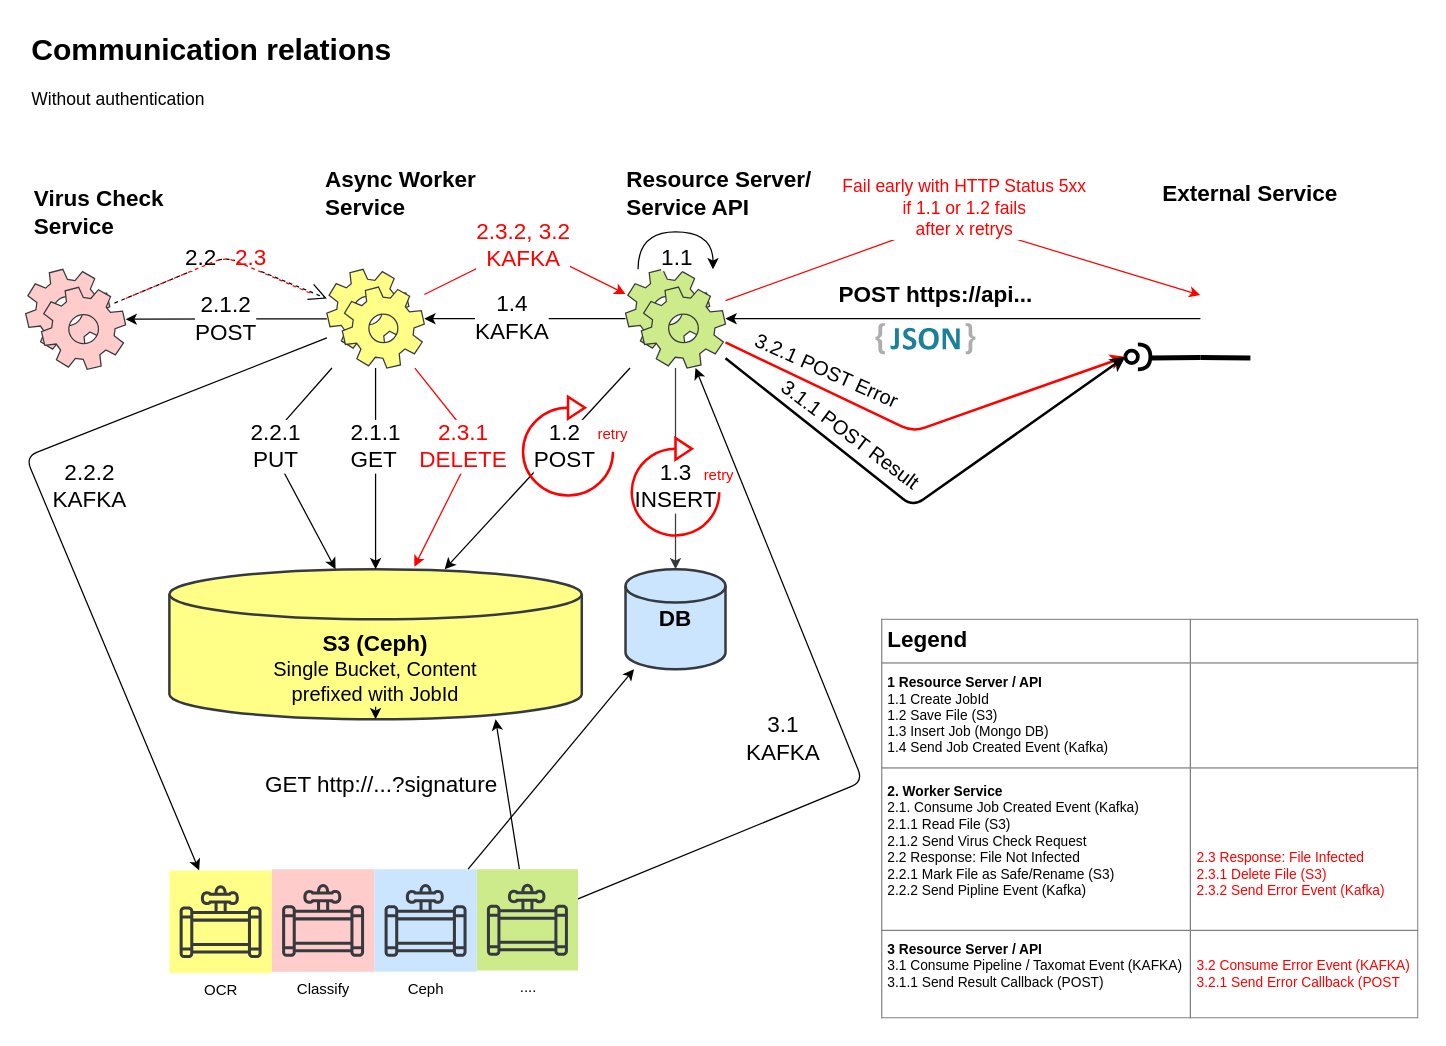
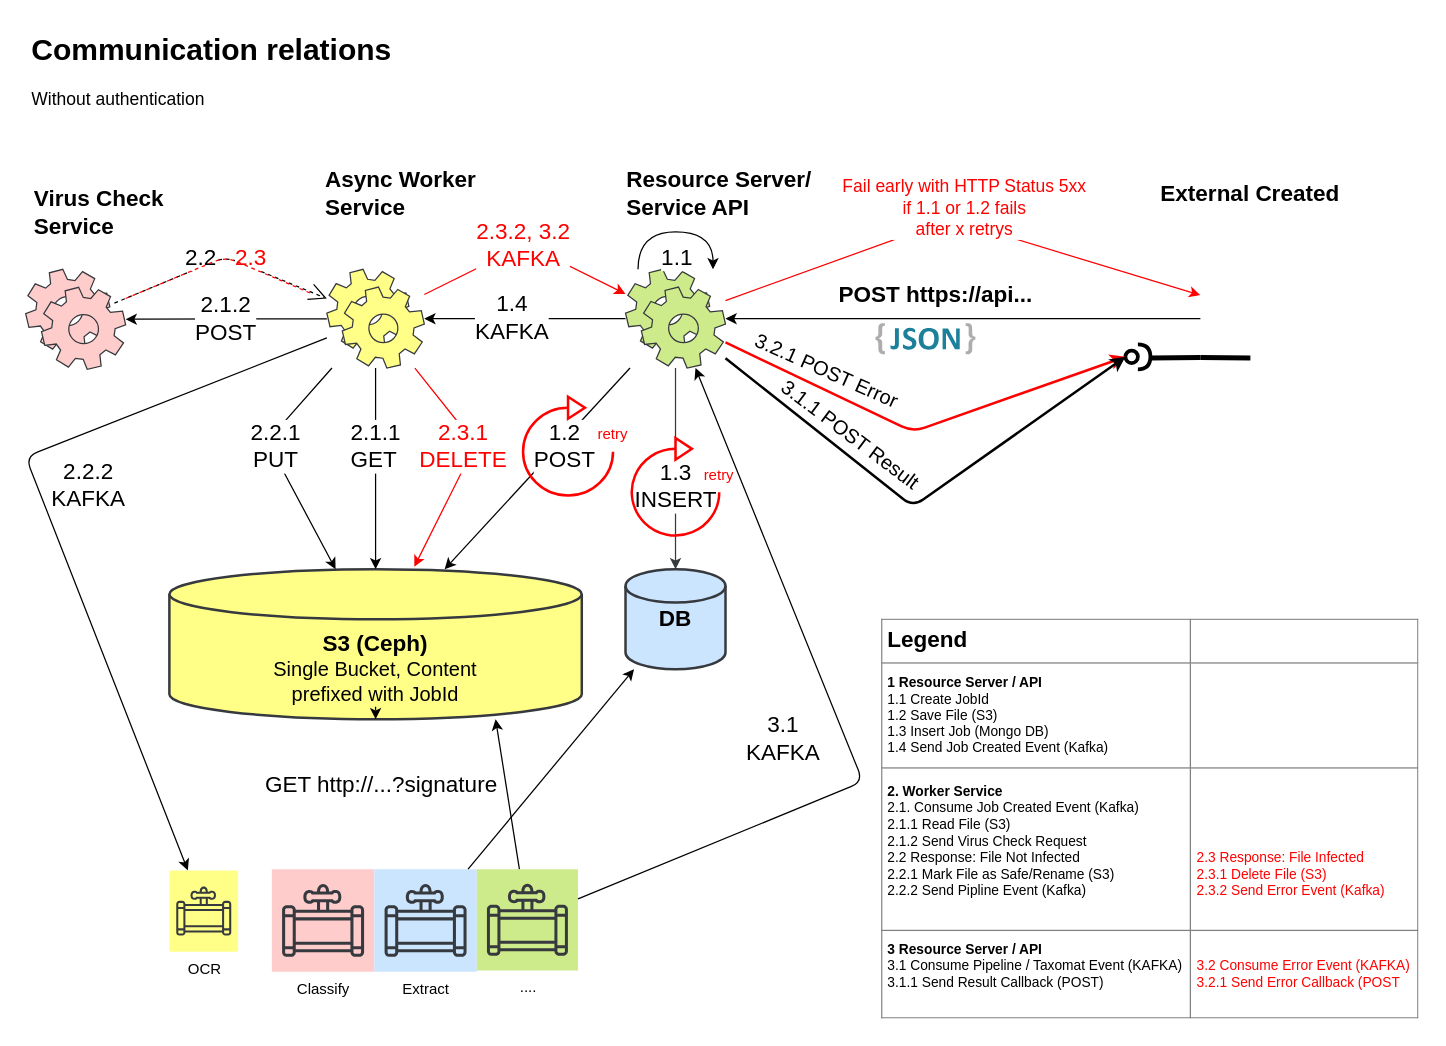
node "External Service": label "External Service" -> "External Created"
node "OCR": size 103x103 -> 69x81
node "Ceph": label "Ceph" -> "Extract"
